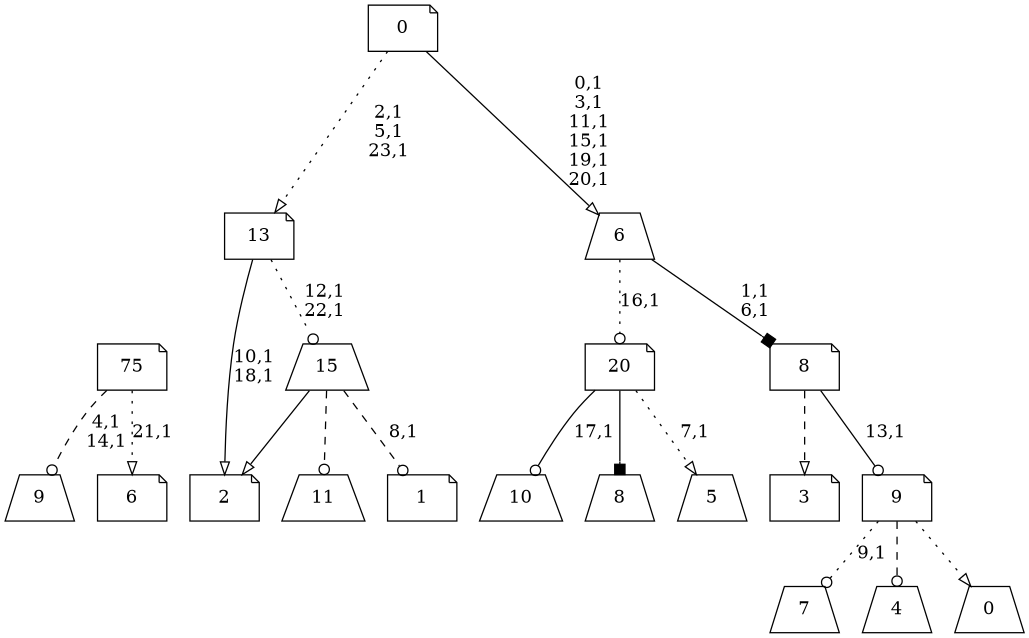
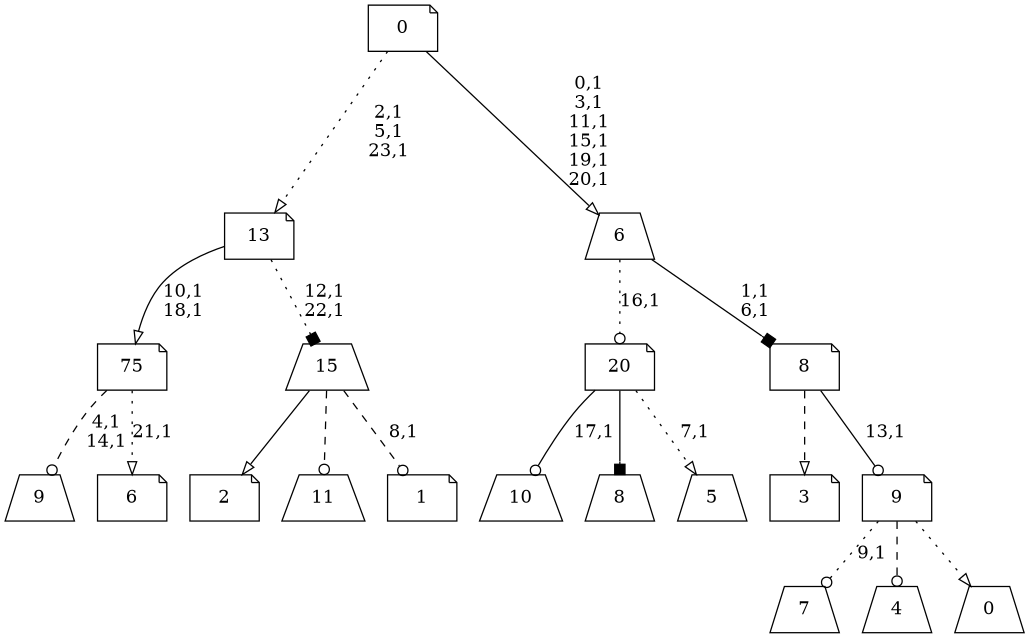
edge "13" -> "15": arrowhead odot -> box
edge "13" -> "2": now "13" -> "75"
